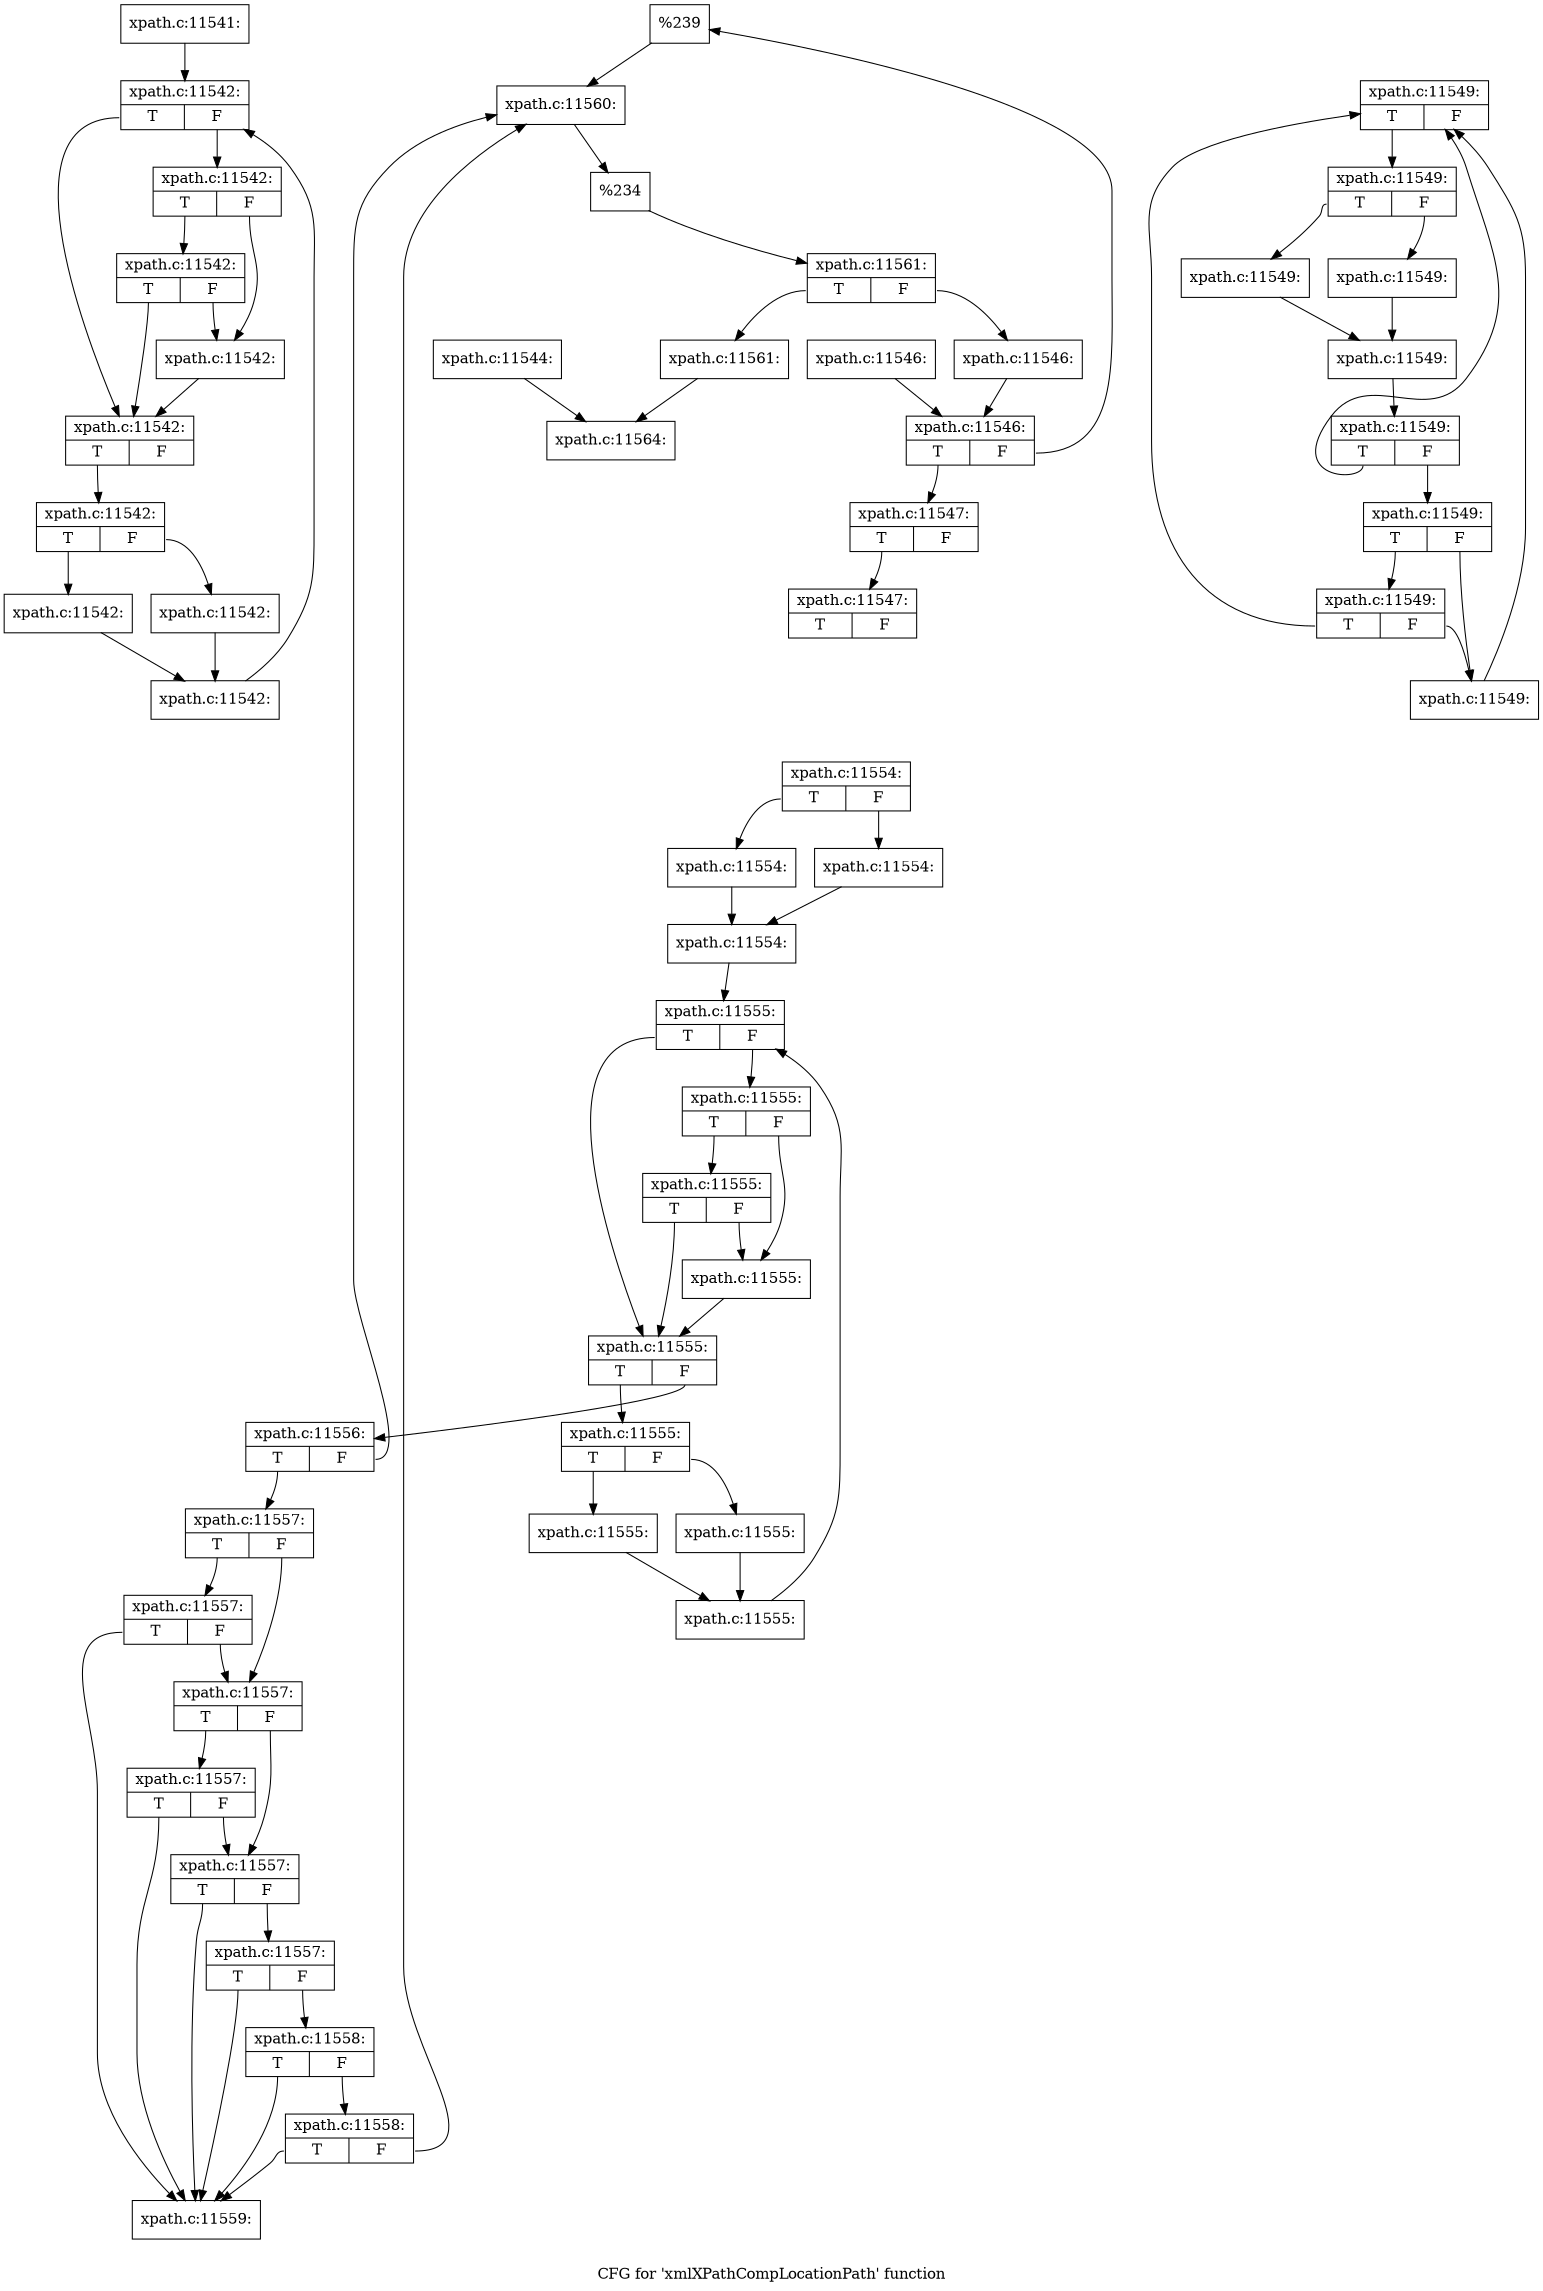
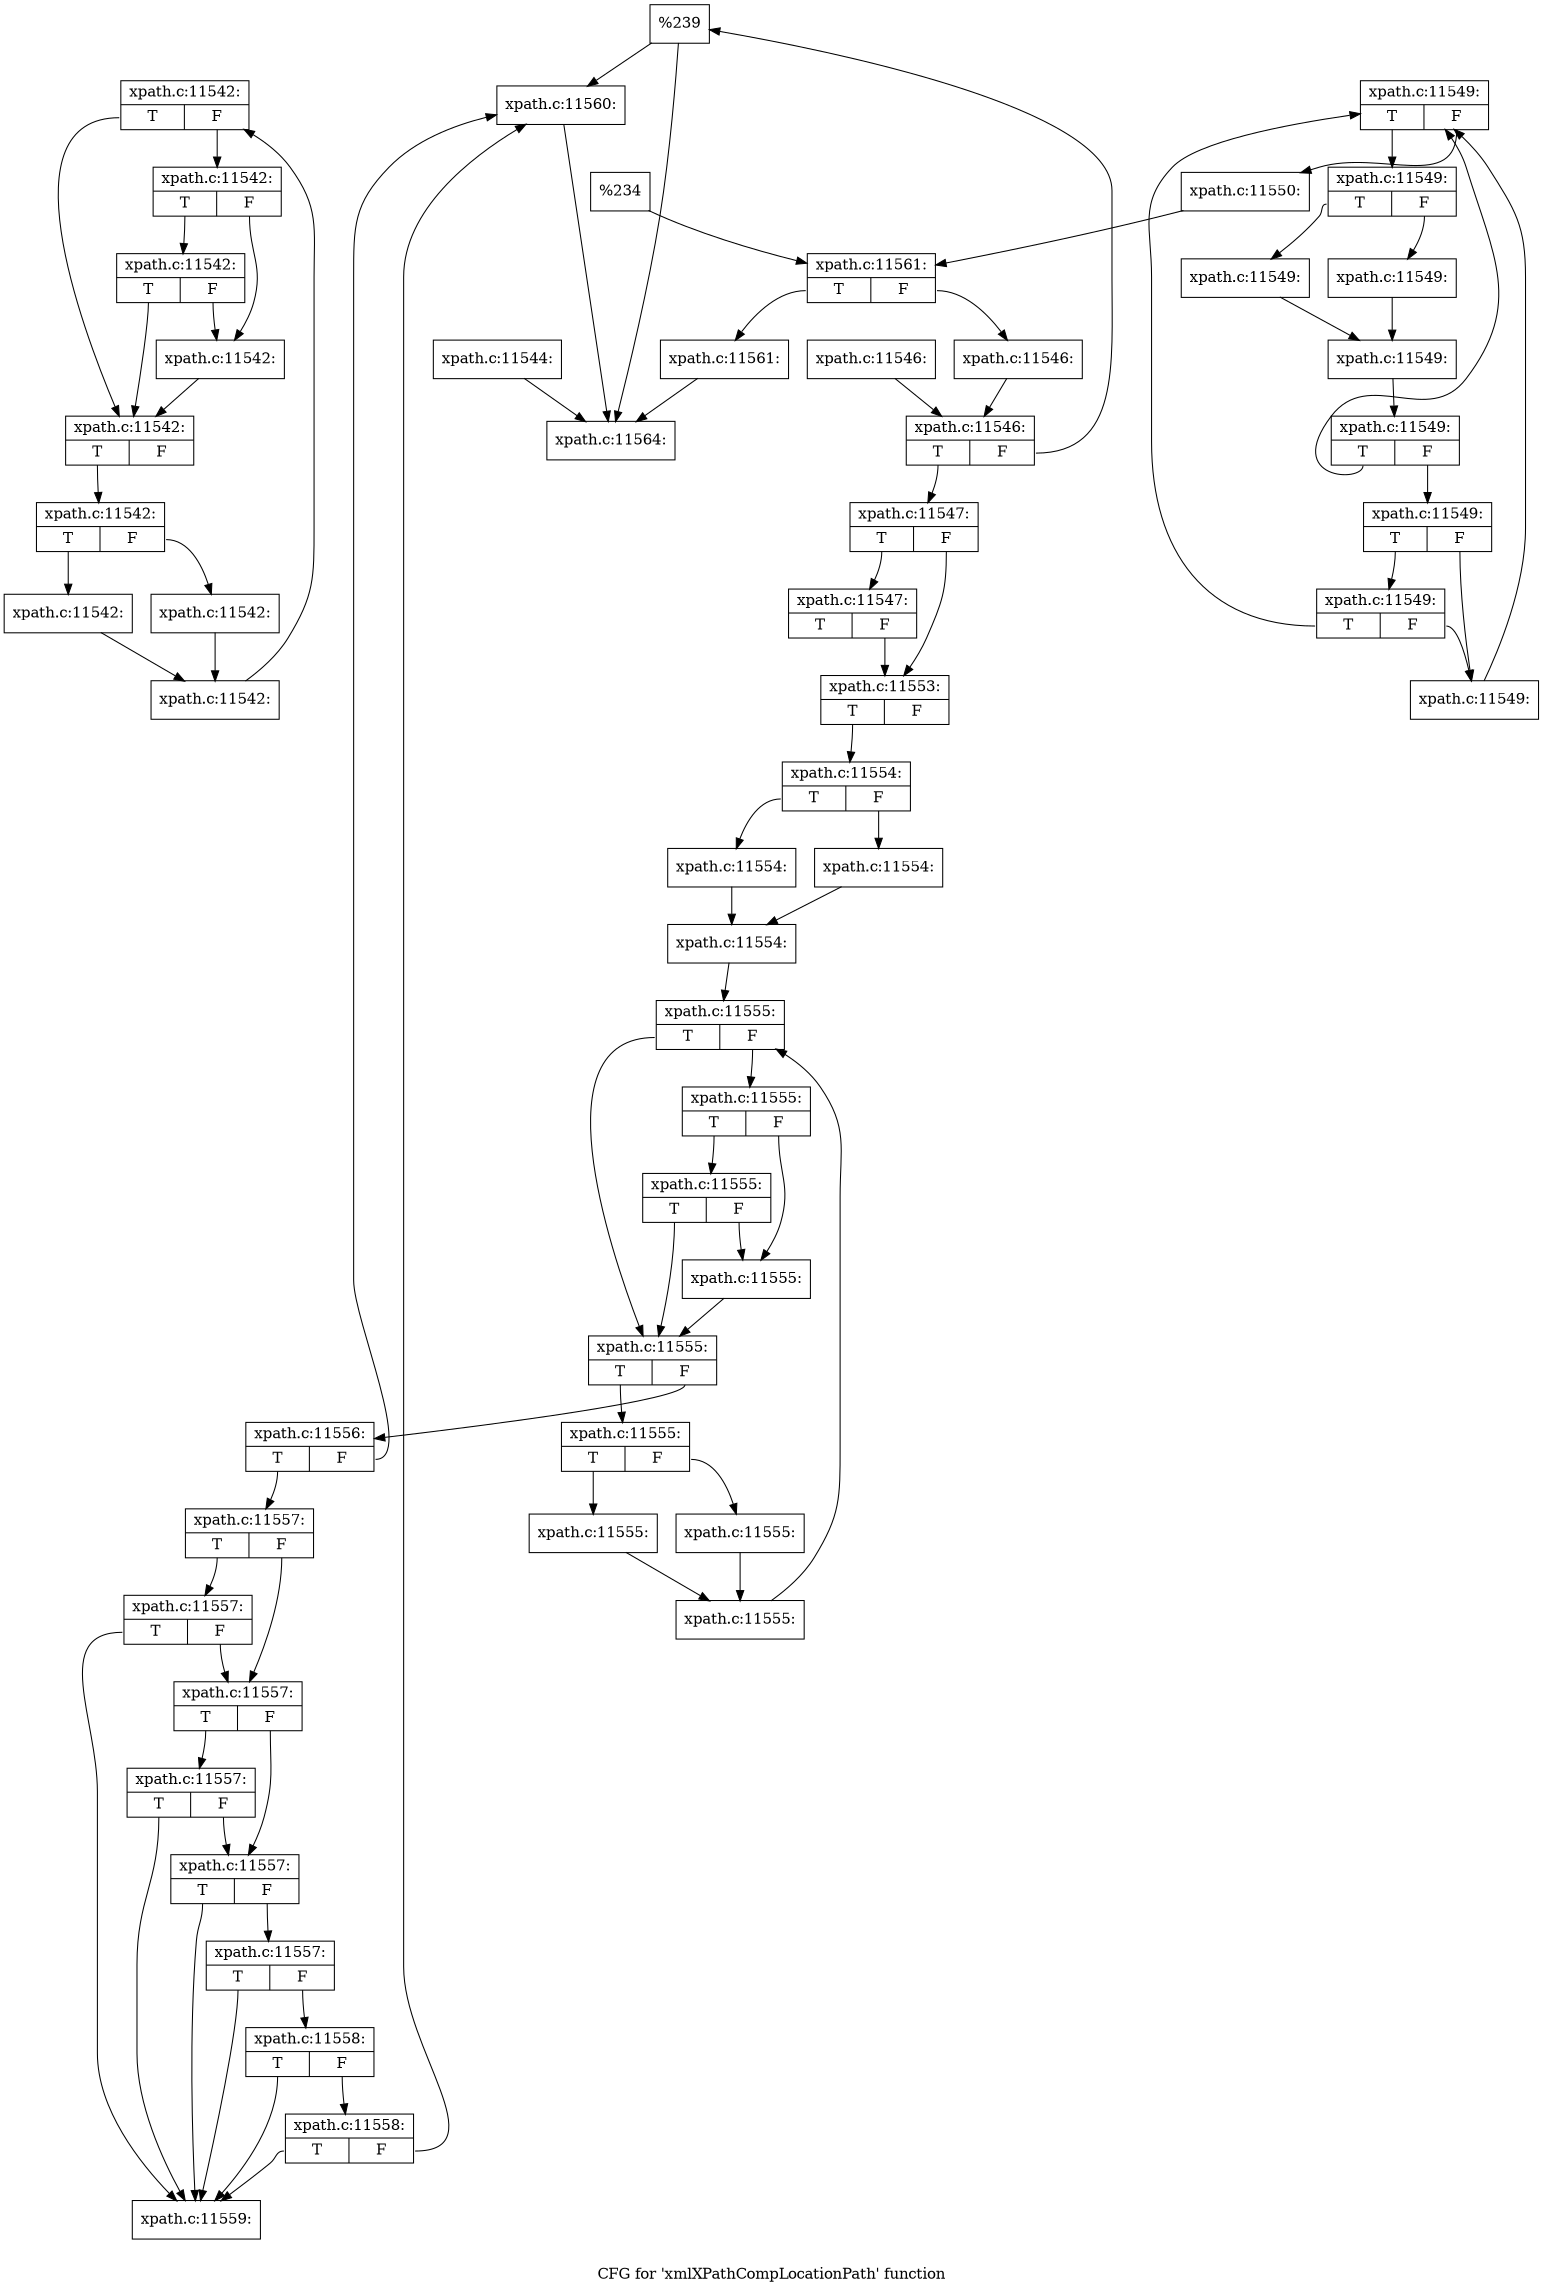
node "xpath.c:11541:": removed
edge "xpath.c:11560:" -> "%234": now "xpath.c:11560:" -> "xpath.c:11564:"
node "xpath.c:11550:": added
edge "%239" -> "xpath.c:11564:": added
node "xpath.c:11553:": added
